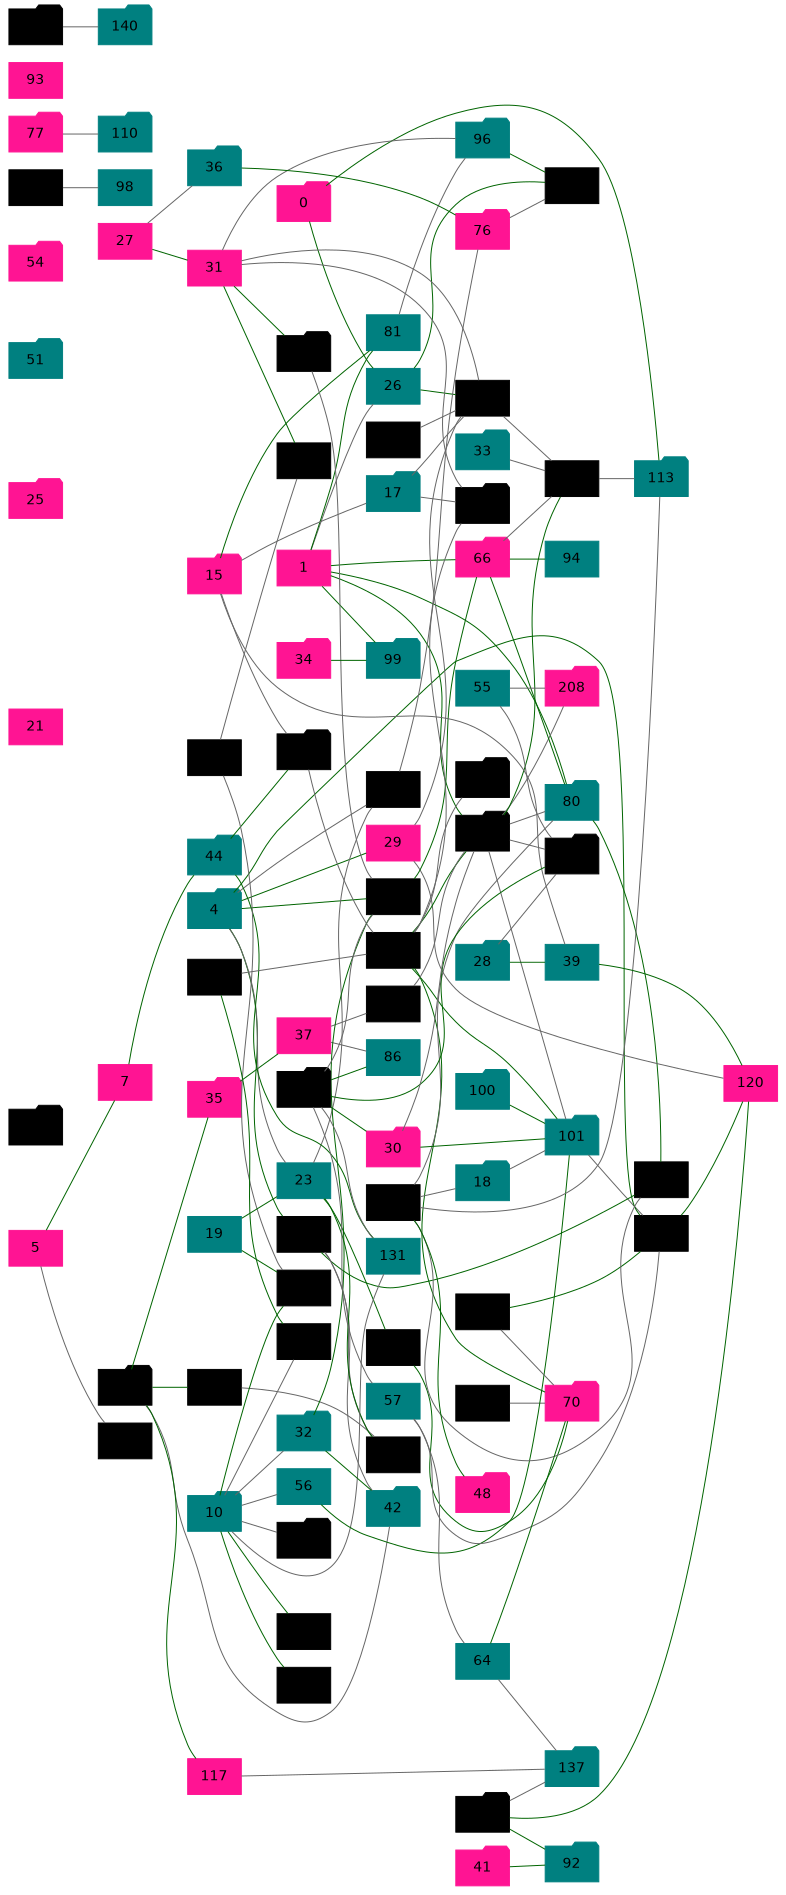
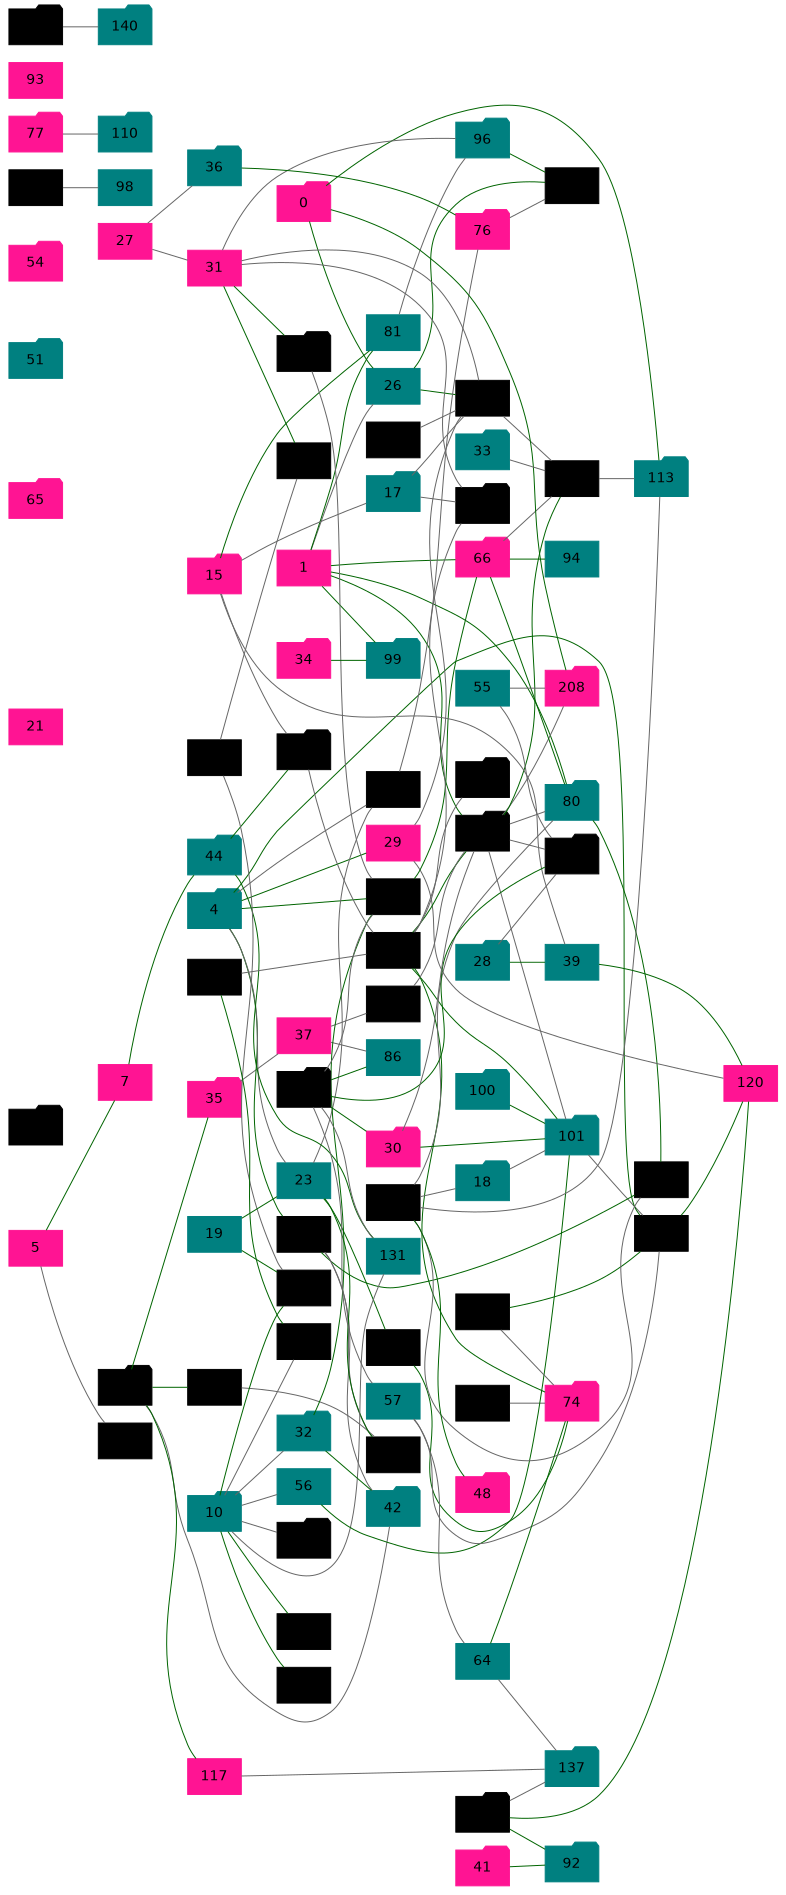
edge "27" -- "31": color darkgreen -> gray40
edge "0" -- "208": added
node "25": label "25" -> "65"
edge "37" -- "35": color darkgreen -> gray40
node "70": label "70" -> "74"
